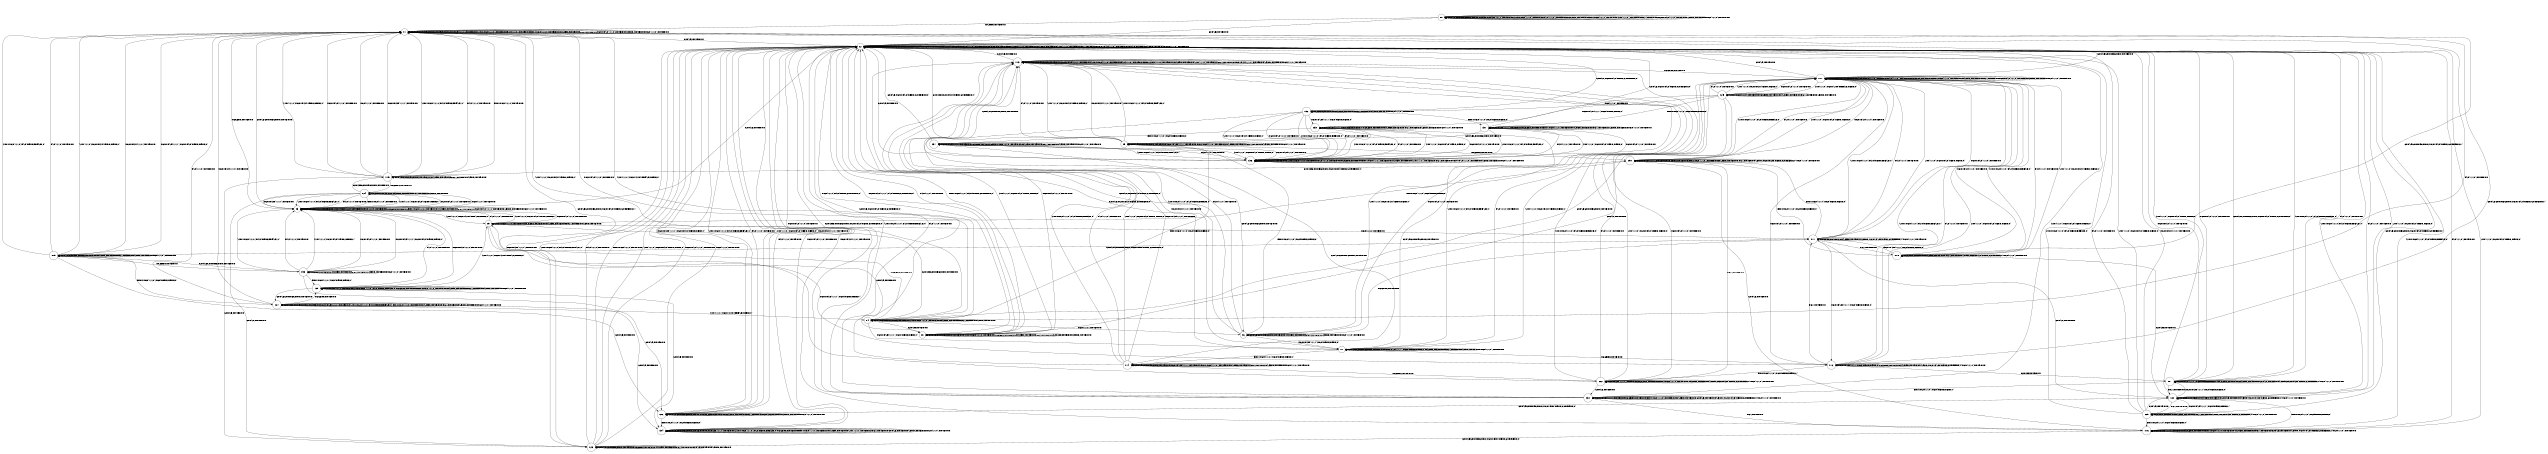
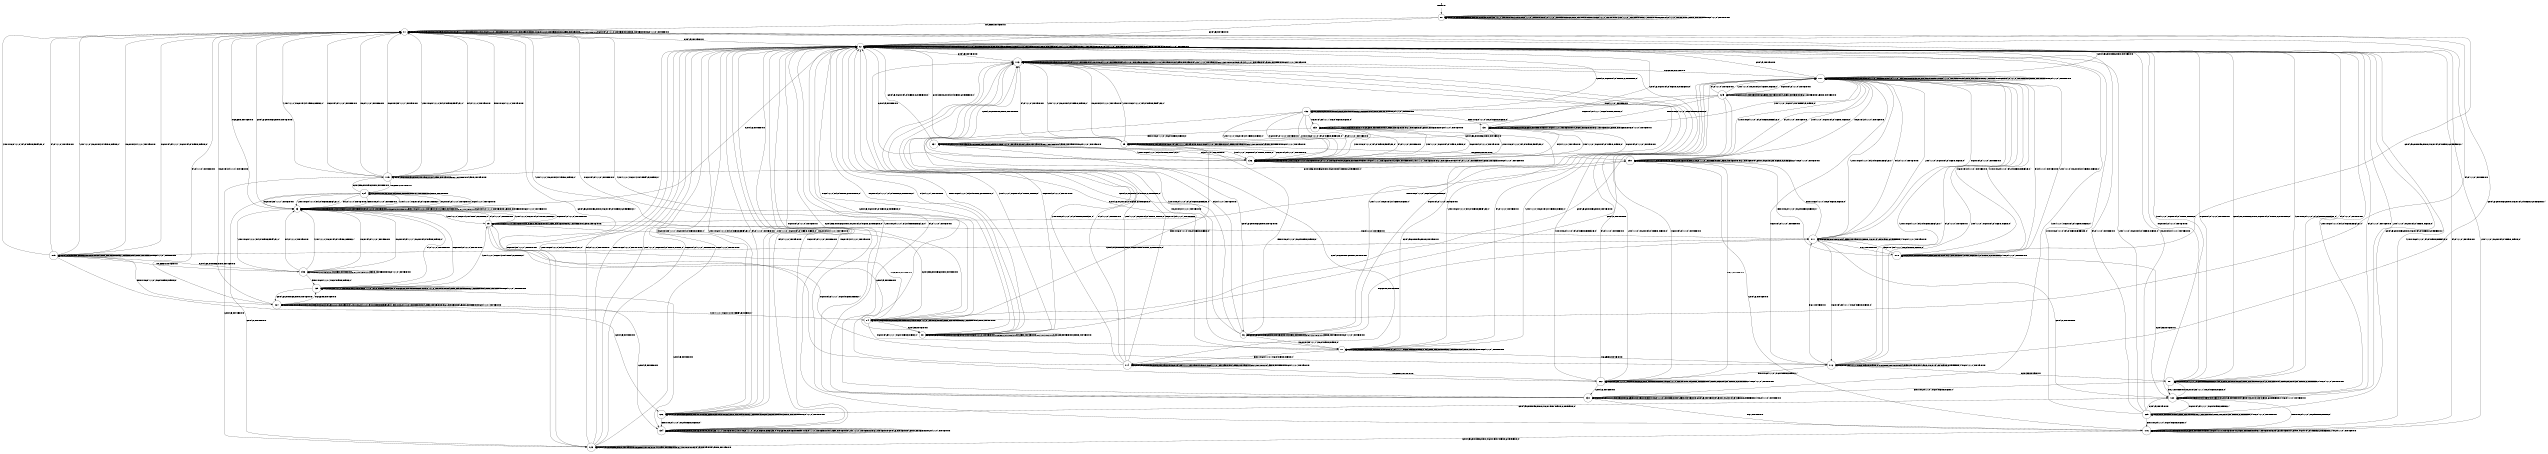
node "__start0": added
edge "s13" -> "s2": reversed
edge "s17" -> "s25": now "s17" -> "s31"
edge "s98" -> "s26": removed, label "CLOSE/TIMEOUT"
edge "s4" -> "s6": removed, label "ACK(V,V,0)/TIMEOUT"
edge "s20" -> "s29": removed, label "RCV/TIMEOUT"
